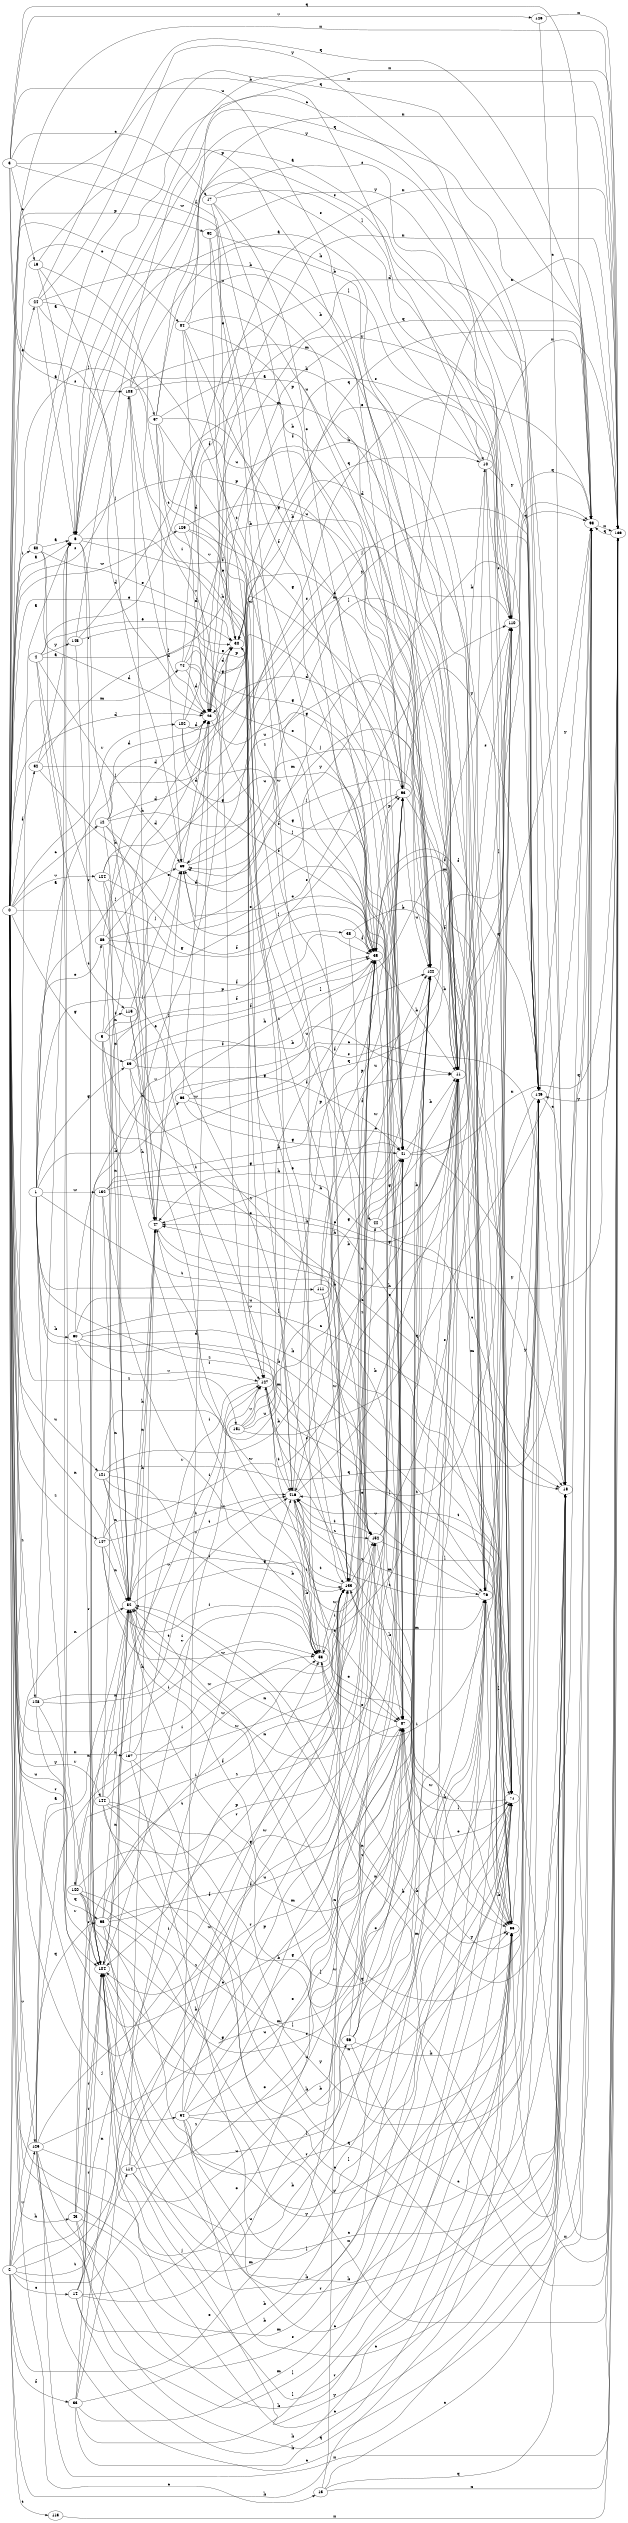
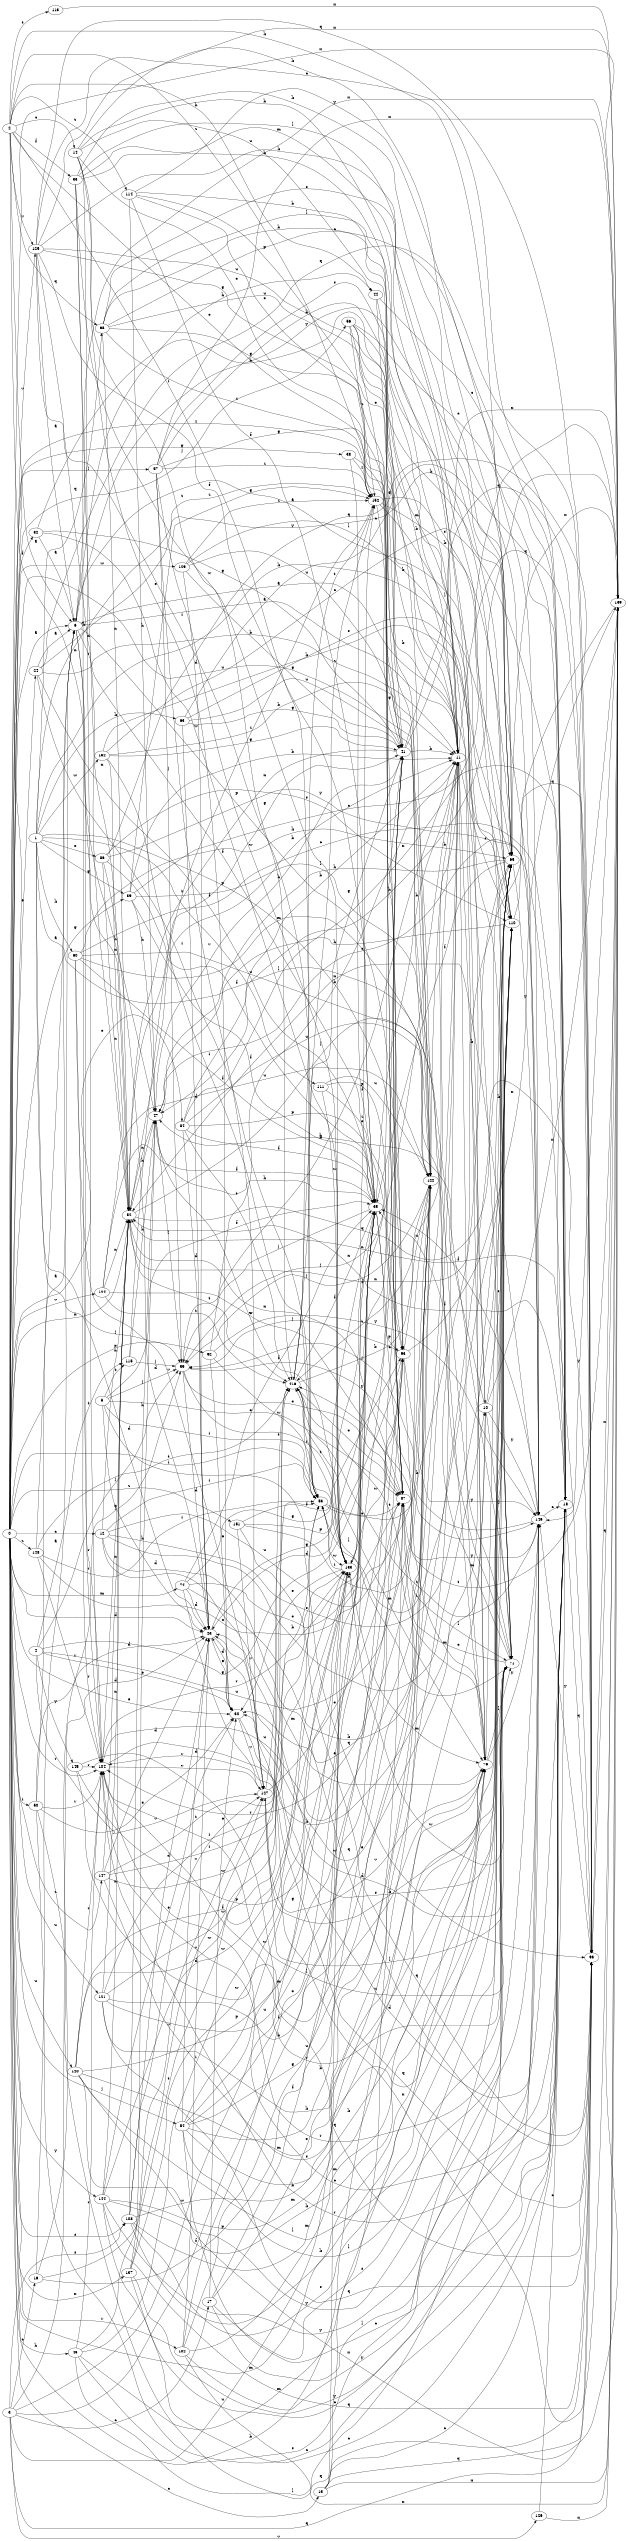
edge "39" -> "41": now "39" -> "152"
edge "59" -> "11": added, label "b"
edge "13" -> "122": added, label "u"
